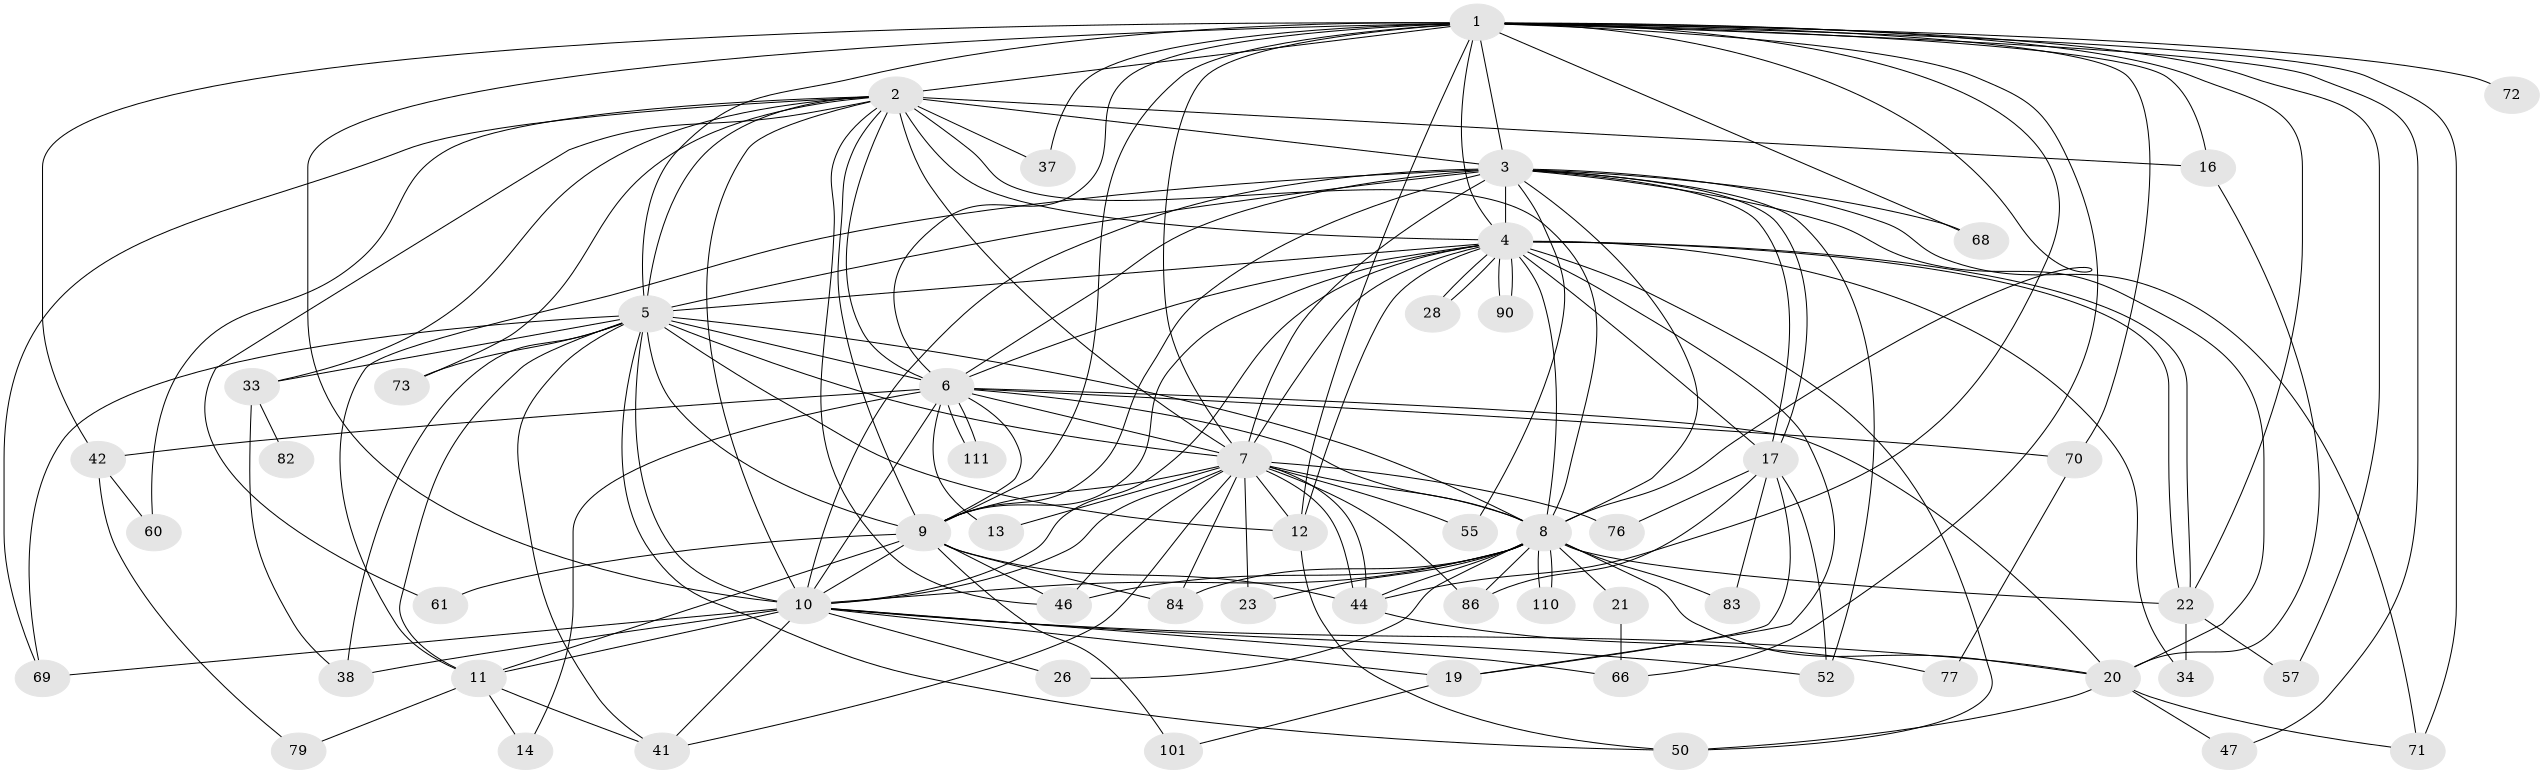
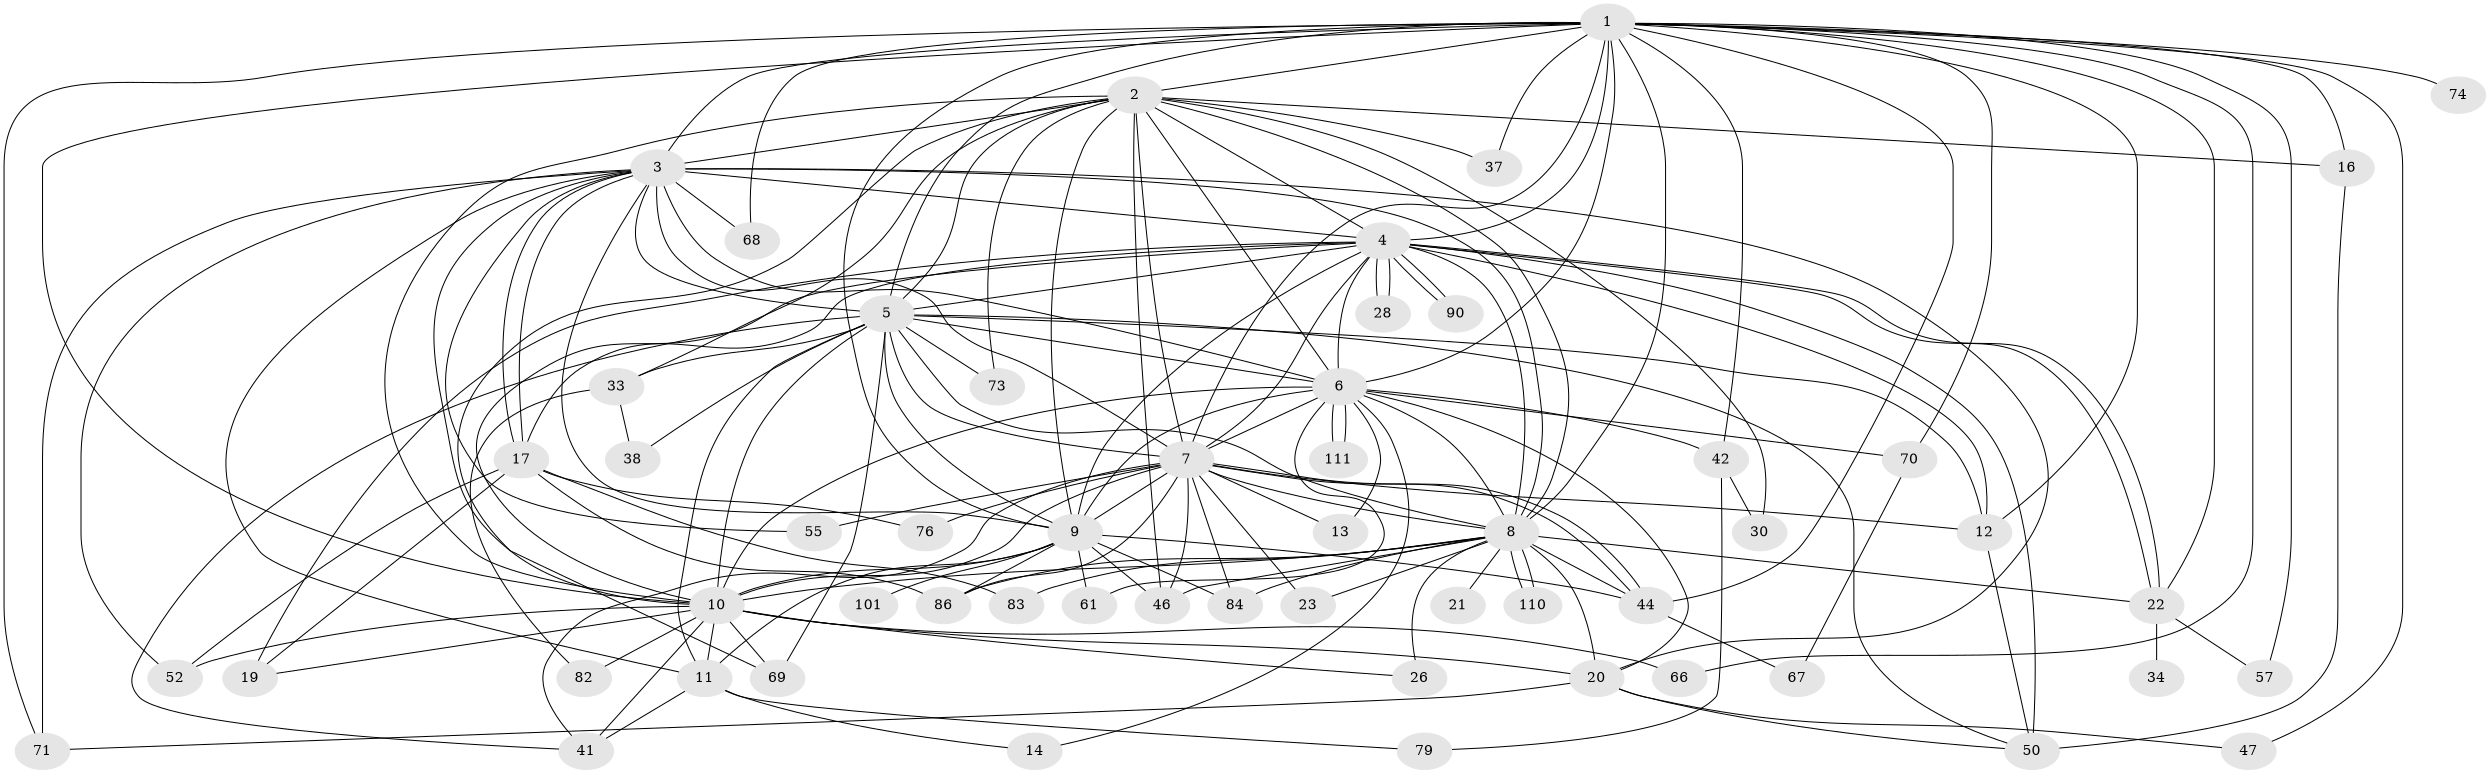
node "72": label "72" -> "74"
edge "2" -- "61": now "6" -- "61"
edge "4" -- "34": removed
edge "16" -- "20": now "16" -- "50"
node "60": label "60" -> "30"
edge "9" -- "86": added
edge "21" -- "66": removed
edge "10" -- "38": now "10" -- "82"
node "77": label "77" -> "67"
edge "19" -- "101": removed
